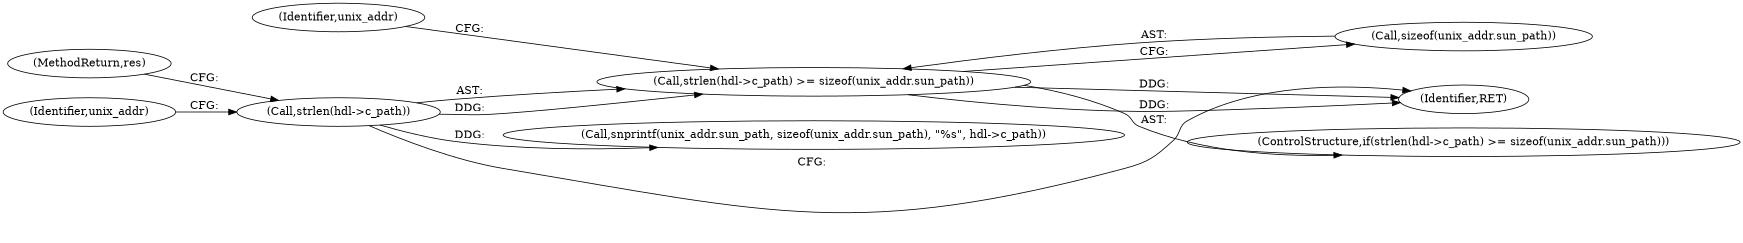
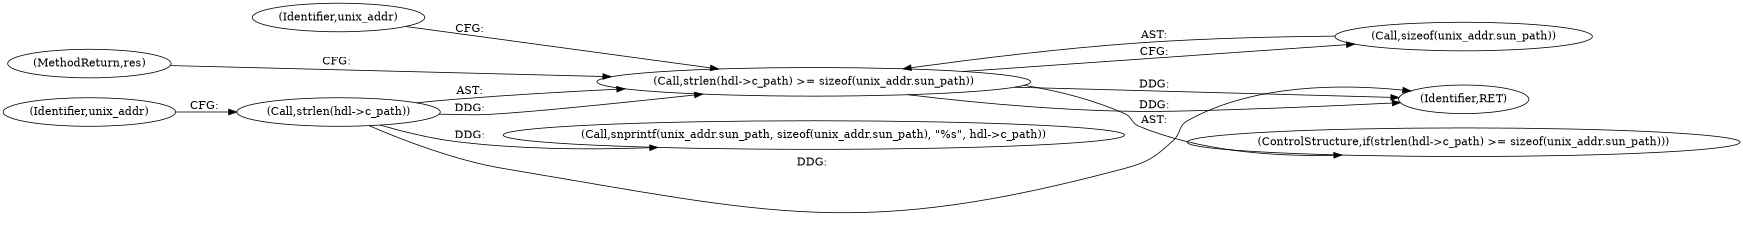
edge "(MethodReturn,res)" -> "(Call,strlen(hdl->c_path))": now "(MethodReturn,res)" -> "(Call,strlen(hdl->c_path) >= sizeof(unix_addr.sun_path))"
edge "(Call,strlen(hdl->c_path))" -> "(Identifier,RET)": label "CFG: " -> "DDG: "
